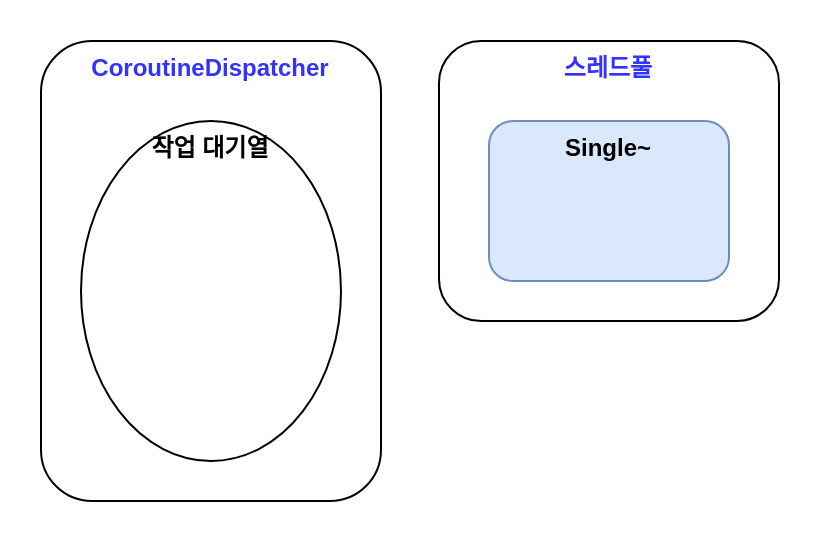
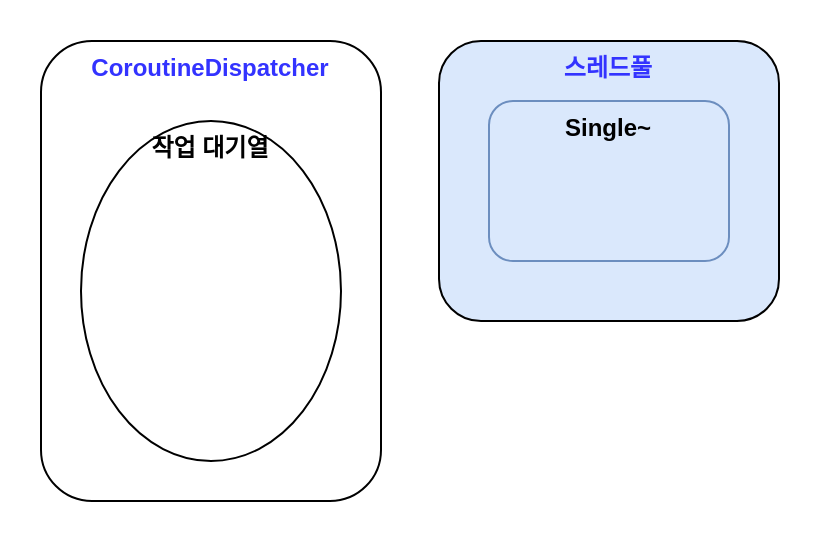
node "스레드풀": fillcolor #ffffff -> #dae8fc
node "Single~": moved (609, 201) -> (609, 181)
